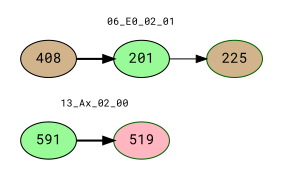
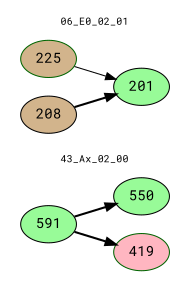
node "408": label "408" -> "208"
edge "201" -> "225": reversed
cluster "13_Ax_02_00": label "13_Ax_02_00" -> "43_Ax_02_00"
node "519": label "519" -> "419"
node "550": added
